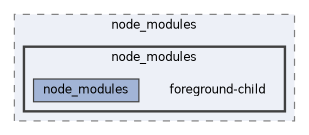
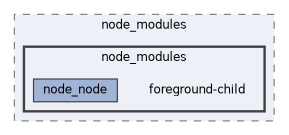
node "node_modules": label "node_modules" -> "node_node"
